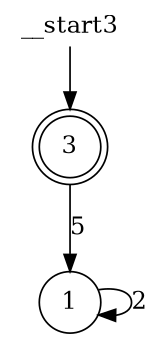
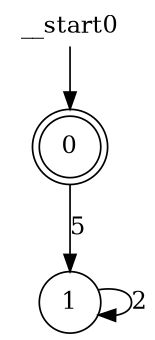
node "__start3": label "__start3" -> "__start0"
node "3": label "3" -> "0"
